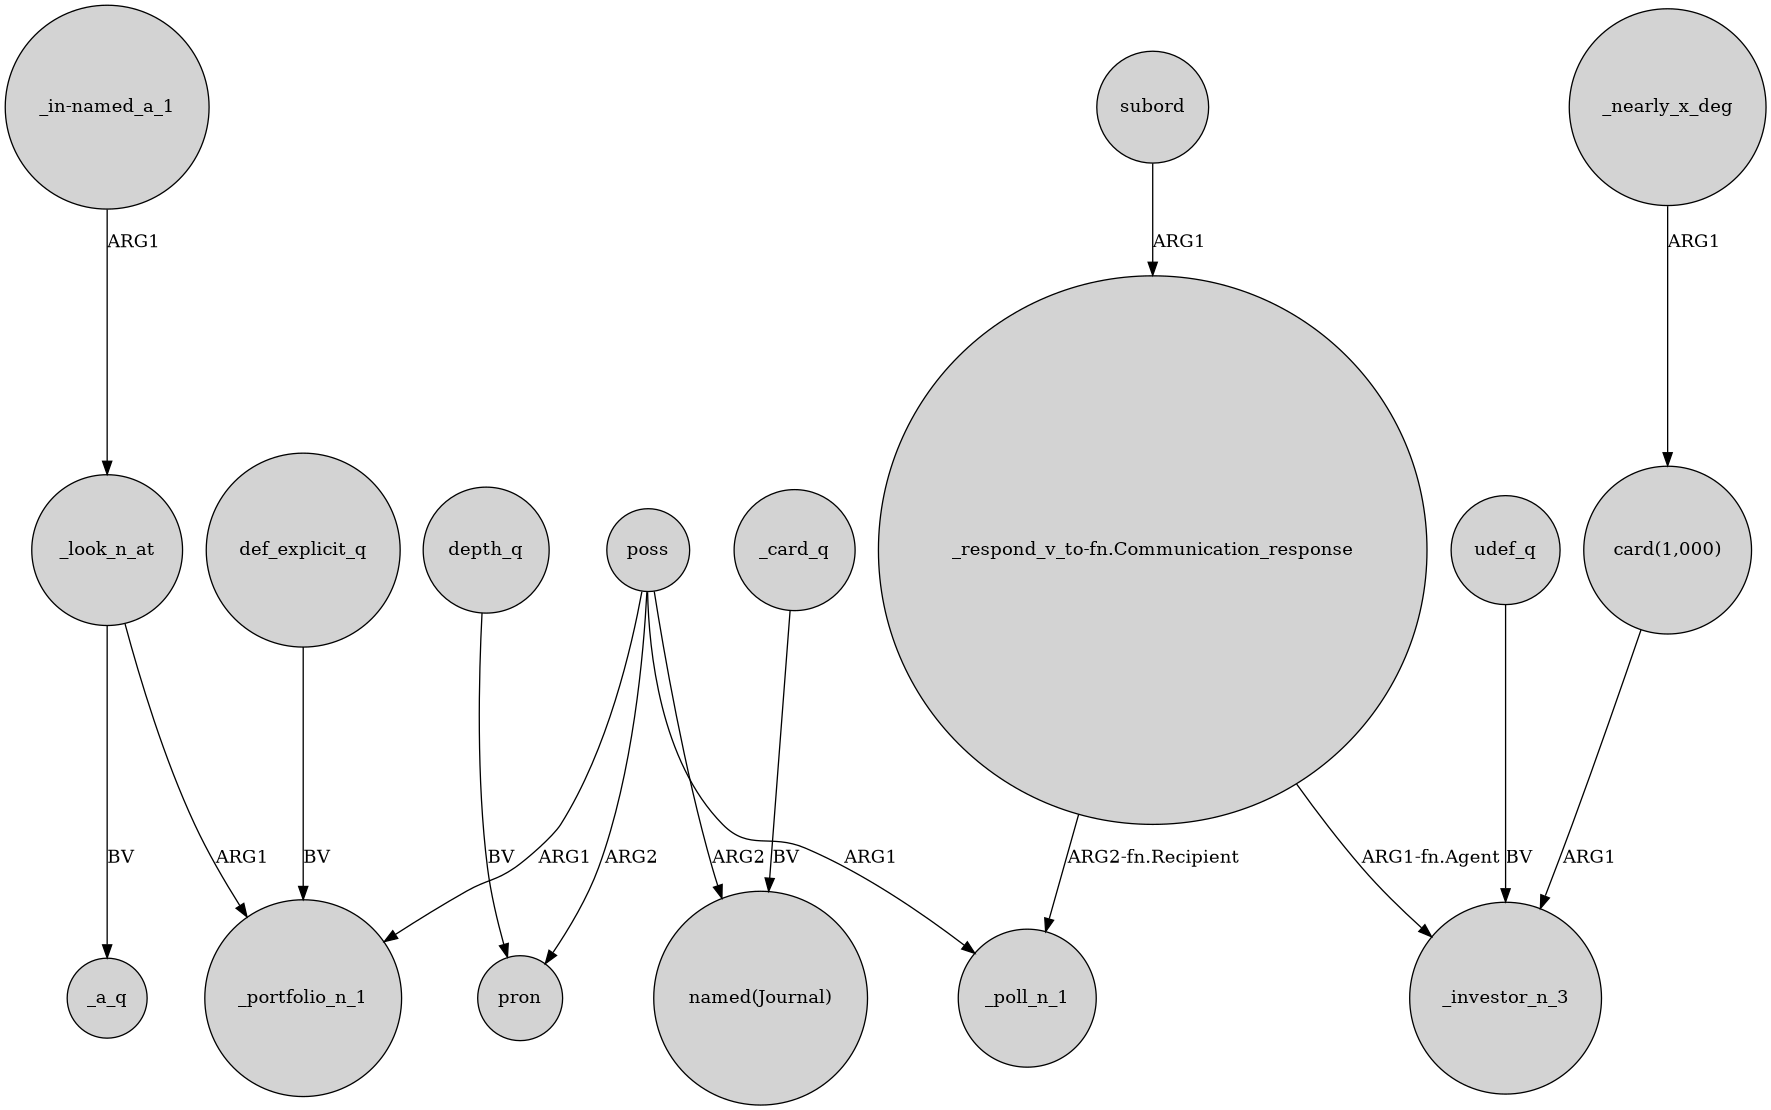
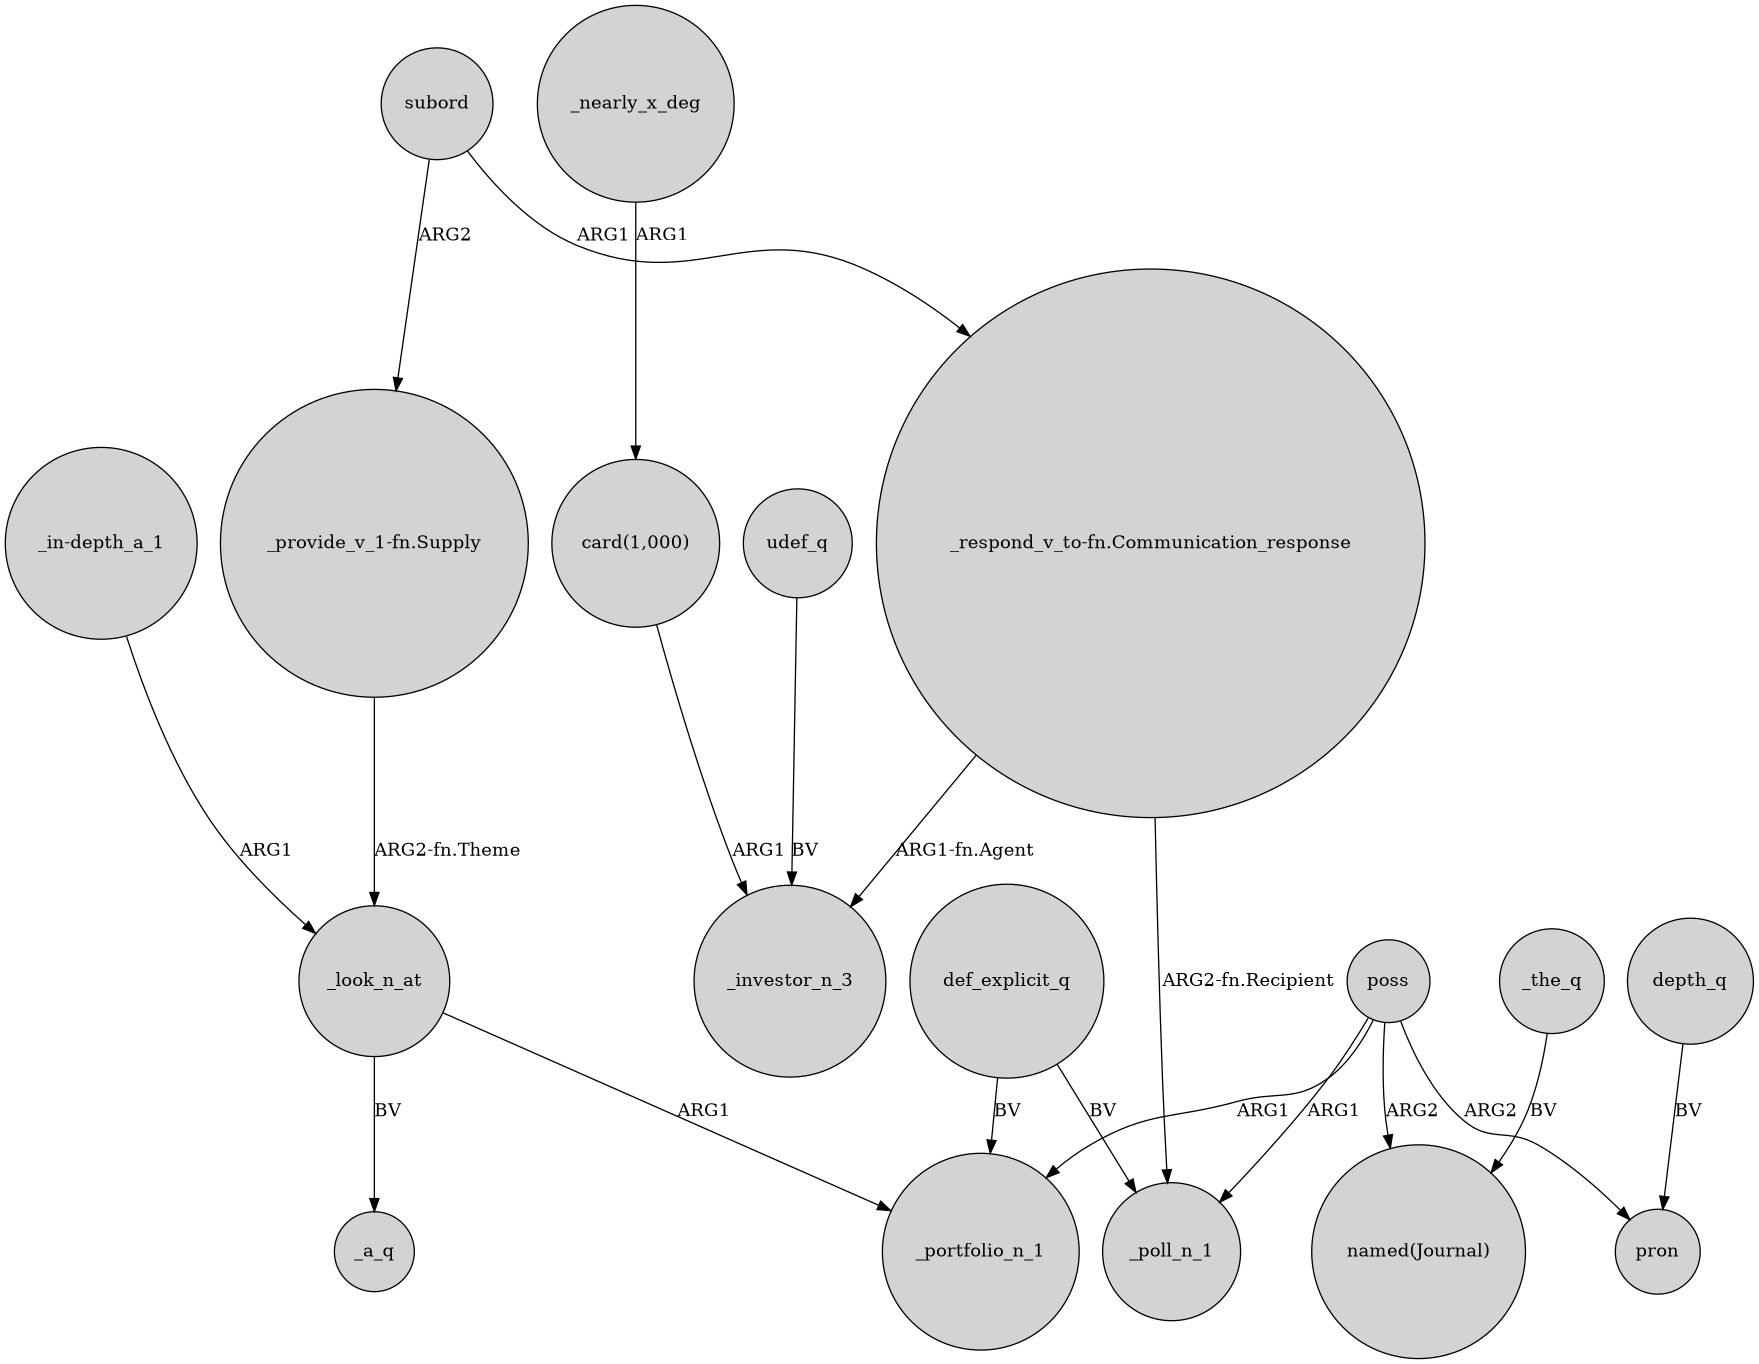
node "_in-named_a_1": label "_in-named_a_1" -> "_in-depth_a_1"
node "_provide_v_1-fn.Supply": added
node "_card_q": label "_card_q" -> "_the_q"
edge "def_explicit_q" -> "_poll_n_1": added, label "BV"
